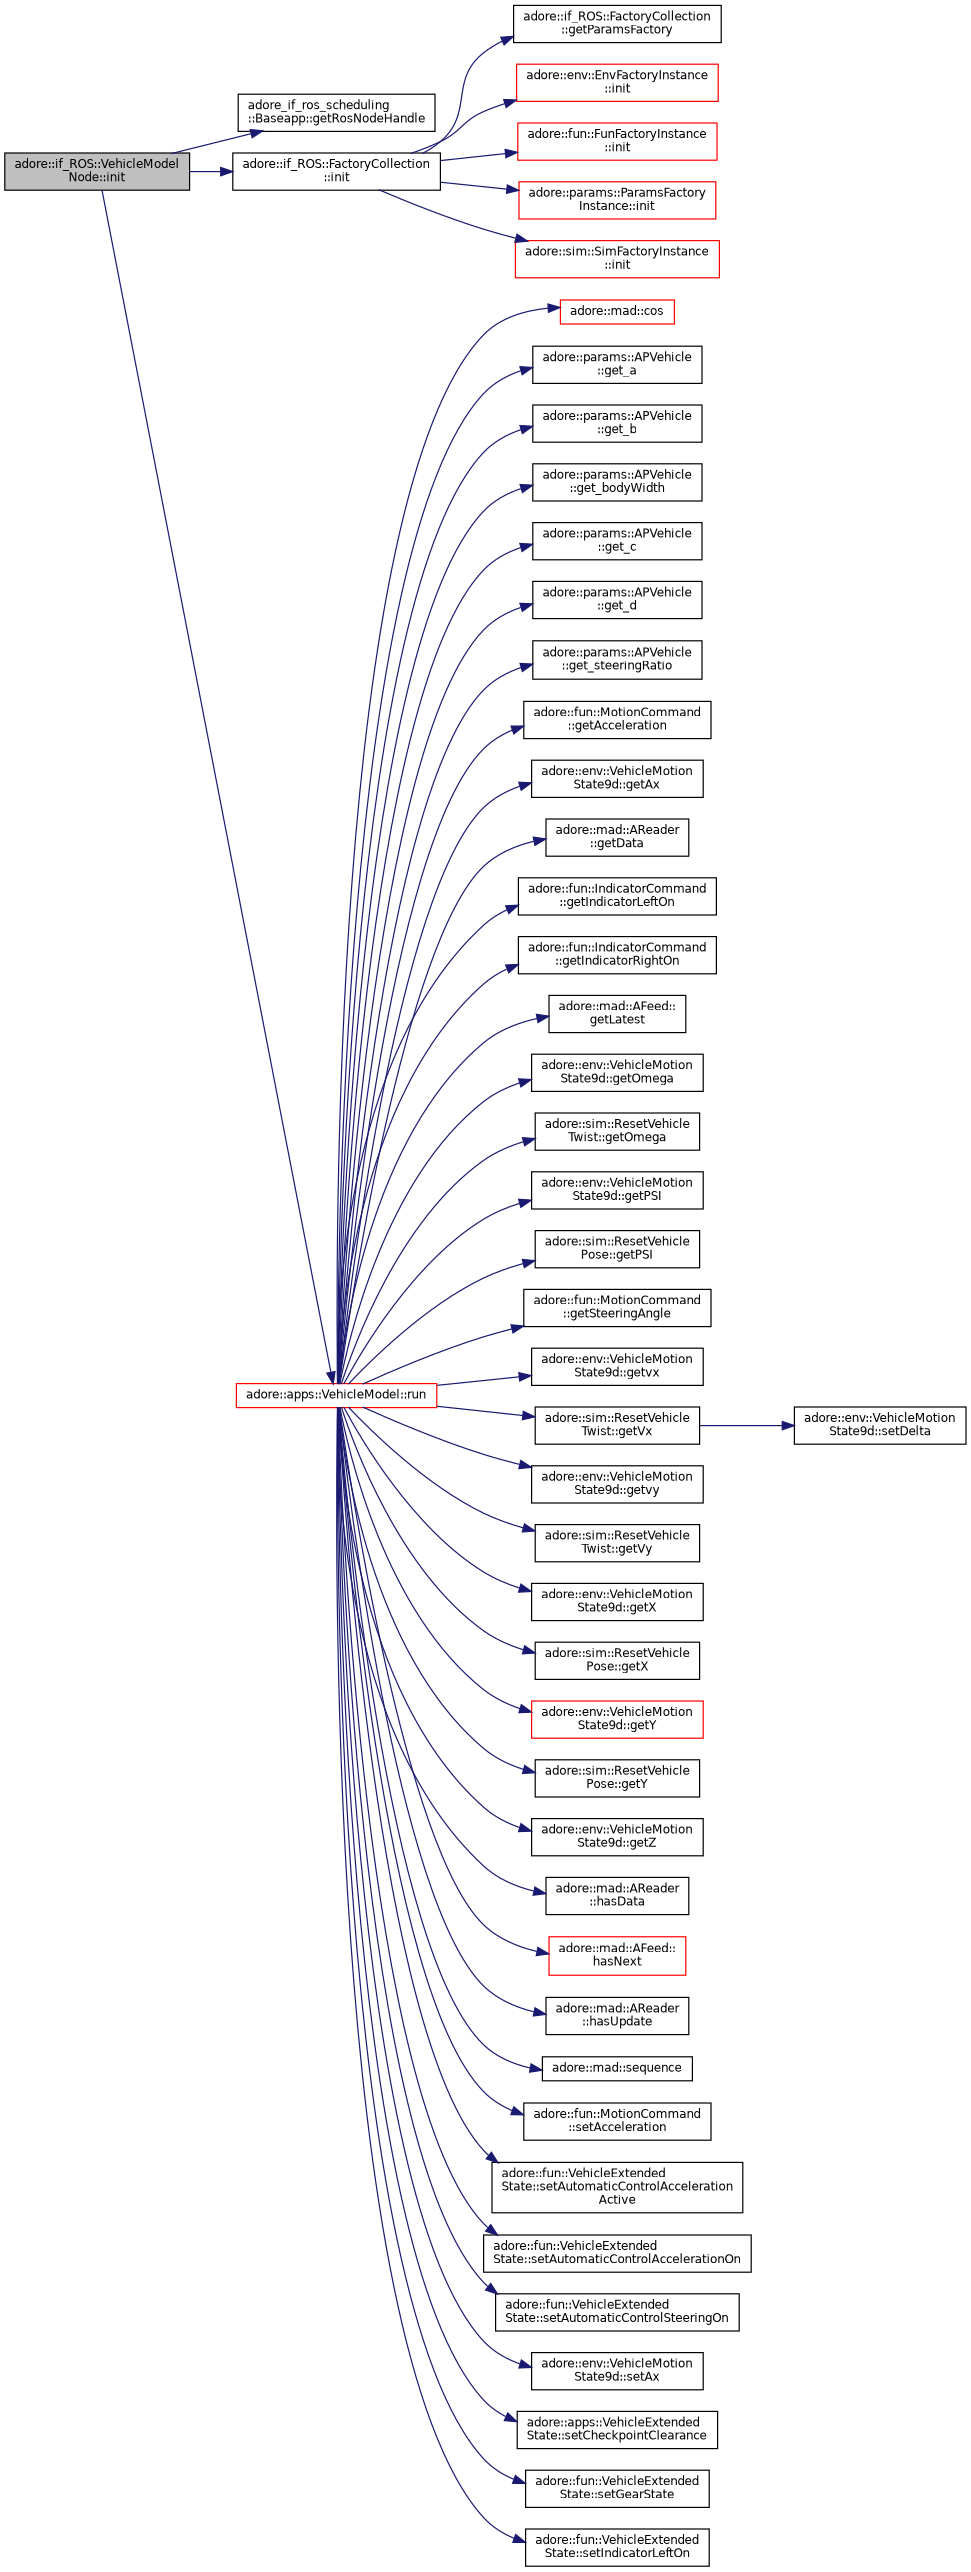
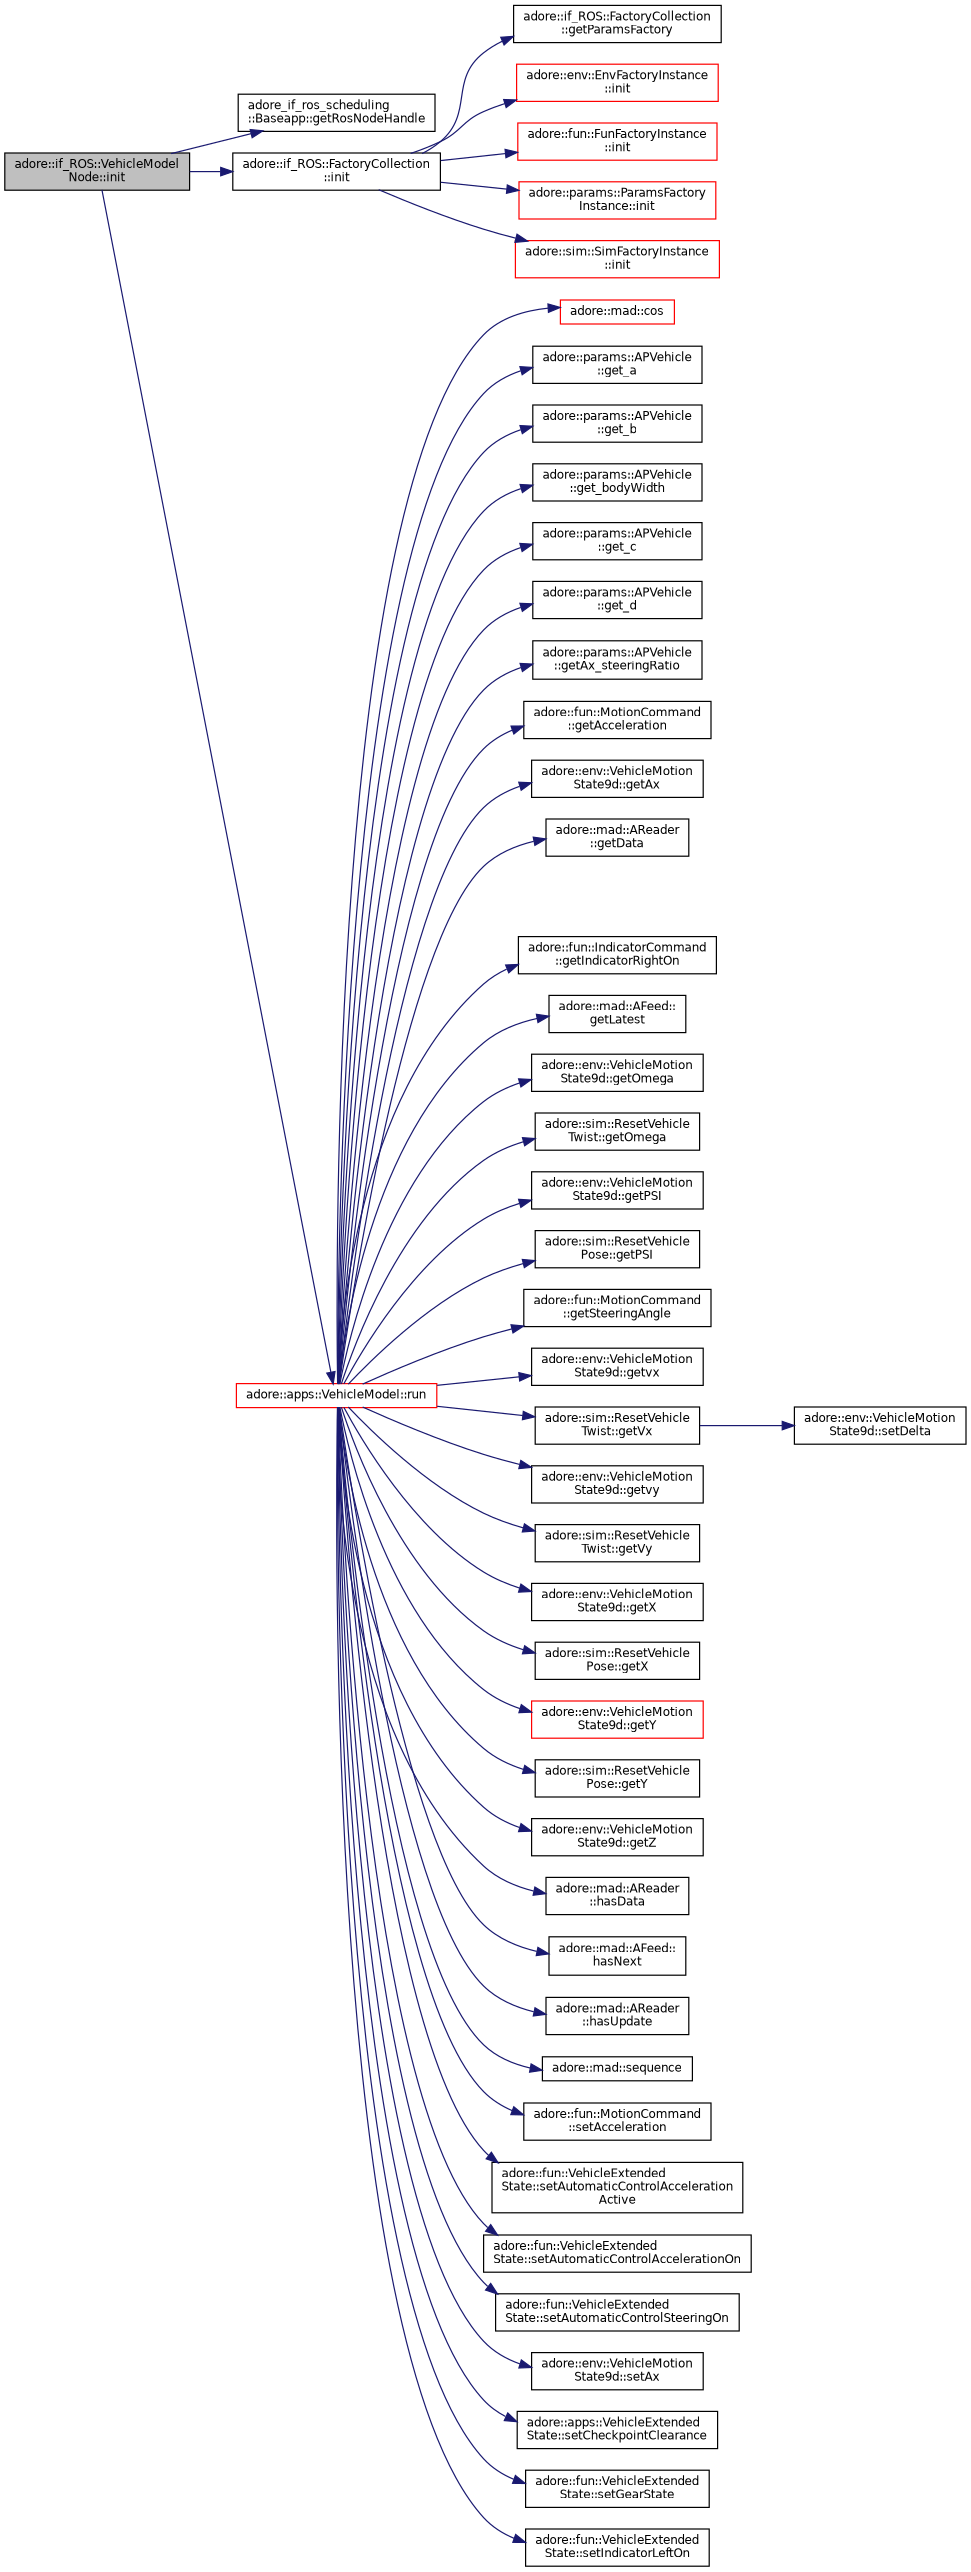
node "adore::params::APVehicle ::get_steeringRatio": label "adore::params::APVehicle ::get_steeringRatio" -> "adore::params::APVehicle ::getAx_steeringRatio"
node "adore::fun::IndicatorCommand ::getIndicatorLeftOn": removed
node "adore::mad::AFeed:: hasNext": color red -> black
